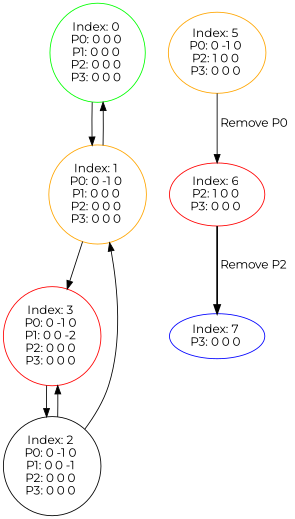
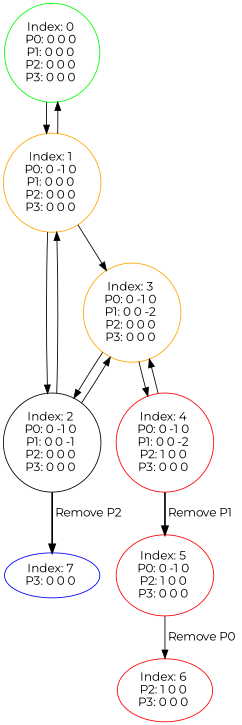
node "Index: 5 P0: 0 -1 0 P2: 1 0 0 P3: 0 0 0": color orange -> red
edge "Index: 6 P2: 1 0 0 P3: 0 0 0" -> "Index: 7 P3: 0 0 0": now "Index: 2 P0: 0 -1 0 P1: 0 0 -1 P2: 0 0 0 P3: 0 0 0" -> "Index: 7 P3: 0 0 0"
edge "Index: 1 P0: 0 -1 0 P1: 0 0 0 P2: 0 0 0 P3: 0 0 0" -> "Index: 2 P0: 0 -1 0 P1: 0 0 -1 P2: 0 0 0 P3: 0 0 0": added
node "Index: 3 P0: 0 -1 0 P1: 0 0 -2 P2: 0 0 0 P3: 0 0 0": color red -> orange
node "Index: 4 P0: 0 -1 0 P1: 0 0 -2 P2: 1 0 0 P3: 0 0 0": added
